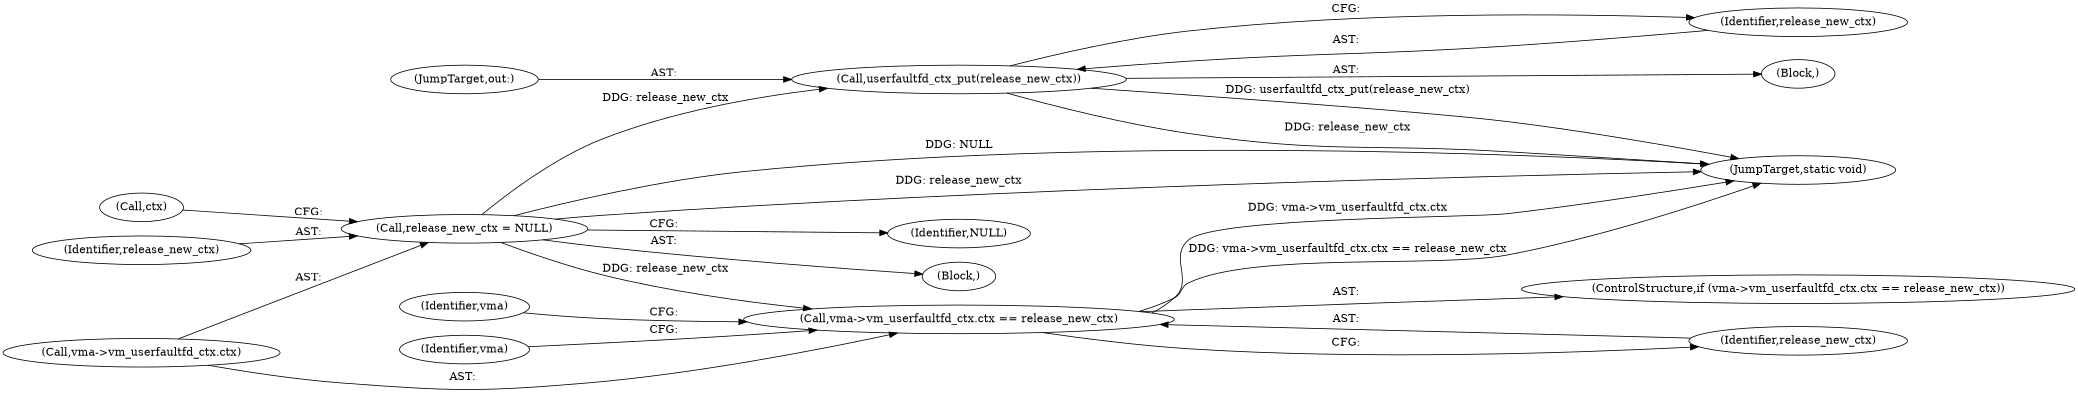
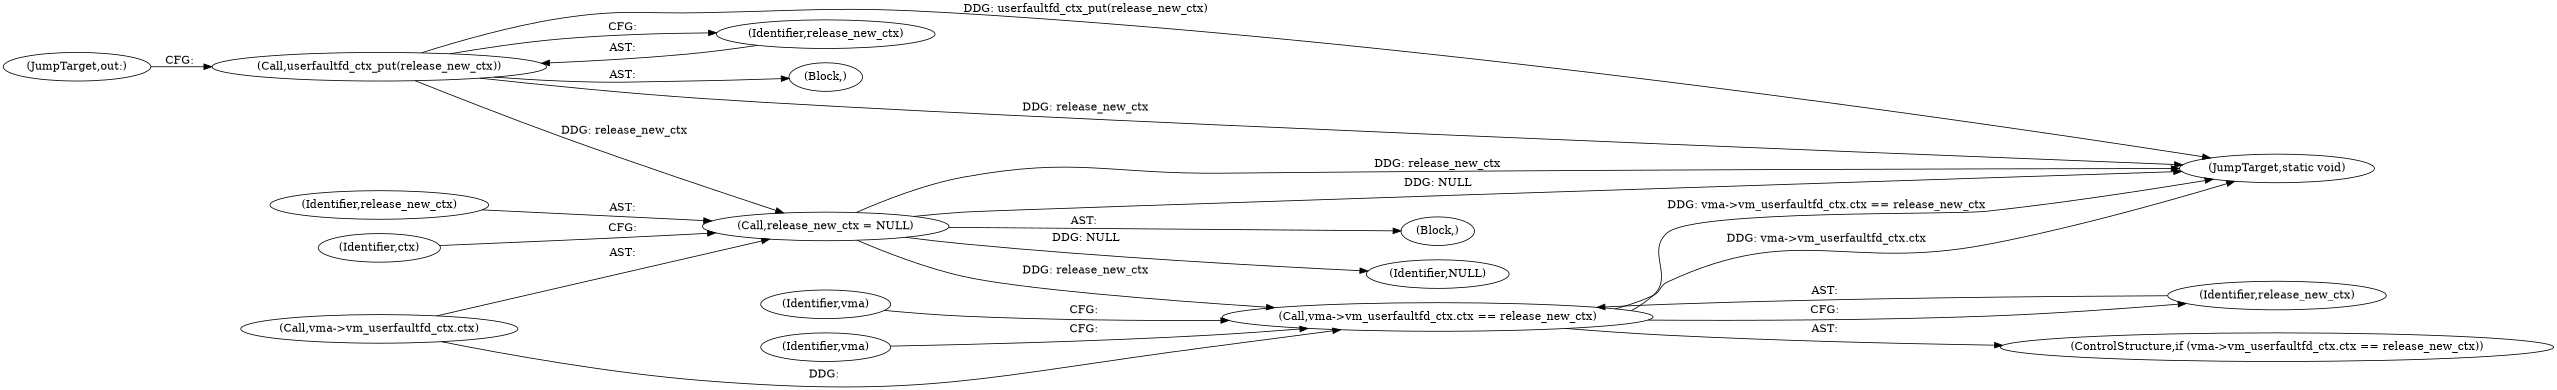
edge "(JumpTarget,out:)" -> "(Call,userfaultfd_ctx_put(release_new_ctx))": label "AST: " -> "CFG: "
edge "(Call,release_new_ctx = NULL)" -> "(Call,userfaultfd_ctx_put(release_new_ctx))": reversed
node "(Call,ctx)": label "(Call,ctx)" -> "(Identifier,ctx)"
edge "(Call,release_new_ctx = NULL)" -> "(Identifier,NULL)": label "CFG: " -> "DDG: NULL"
edge "(Call,vma->vm_userfaultfd_ctx.ctx)" -> "(Call,vma->vm_userfaultfd_ctx.ctx == release_new_ctx)": label "AST: " -> "DDG: "
